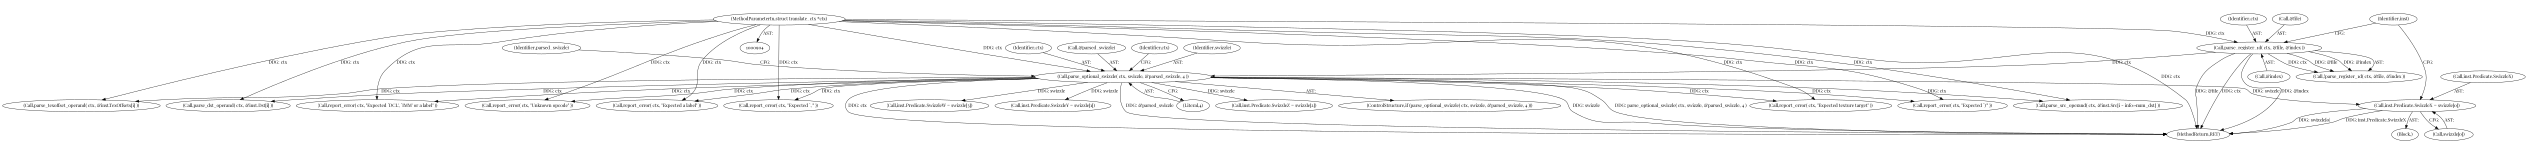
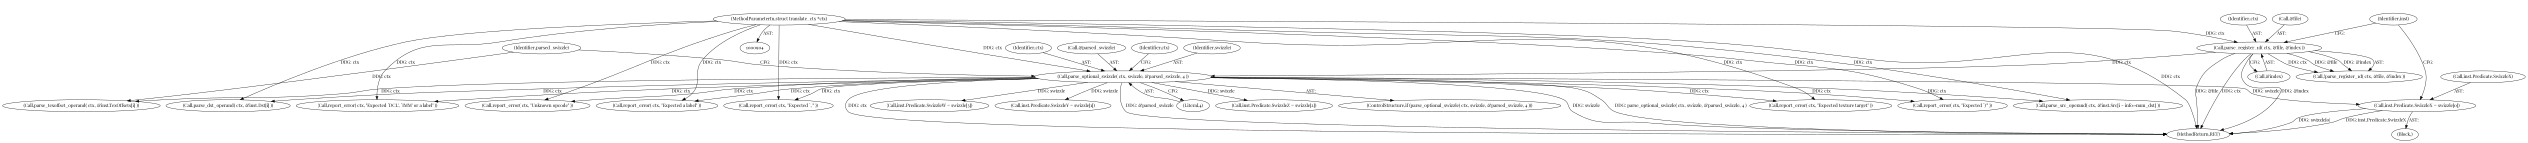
edge "(MethodParameterIn,struct translate_ctx *ctx)" -> "(Call,parse_texoffset_operand( ctx, &inst.TexOffsets[i] ))": now "(Identifier,parsed_swizzle)" -> "(Call,parse_texoffset_operand( ctx, &inst.TexOffsets[i] ))"
edge "(Call,parse_register_1d( ctx, &file, &index ))" -> "(Call,&index)": added, label "CFG:"
node "(Call,swizzle[0])": removed
